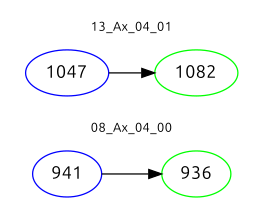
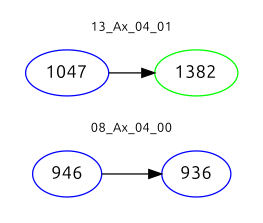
node "1082": label "1082" -> "1382"
node "941": label "941" -> "946"
node "936": color green -> blue
